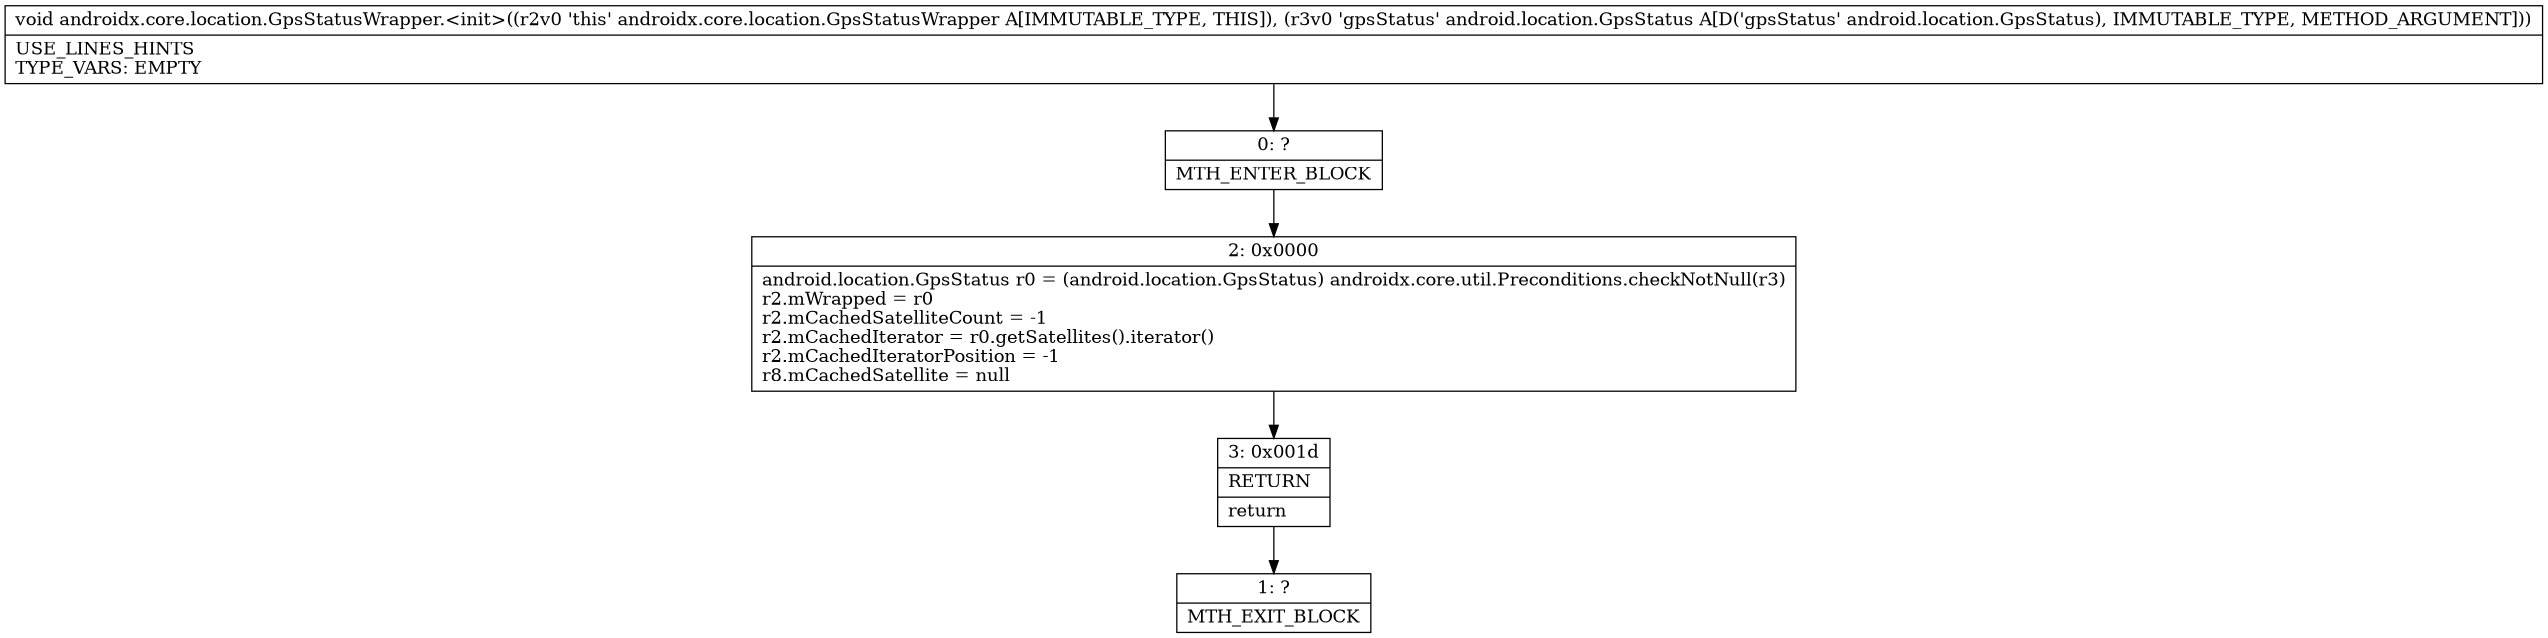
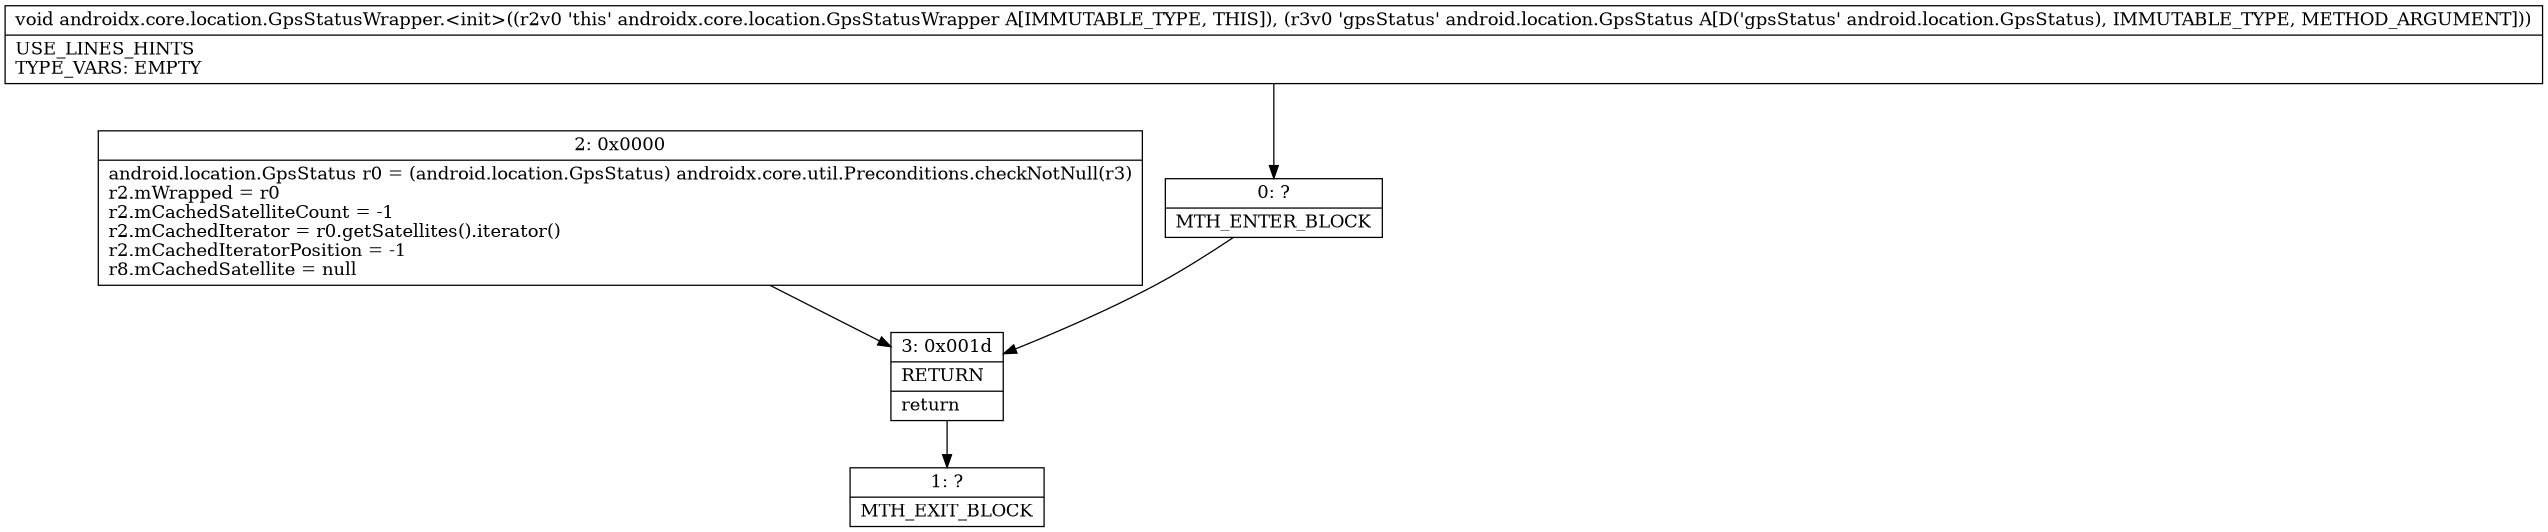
edge "0: ?" -> "2: 0x0000": now "0: ?" -> "3: 0x001d"
